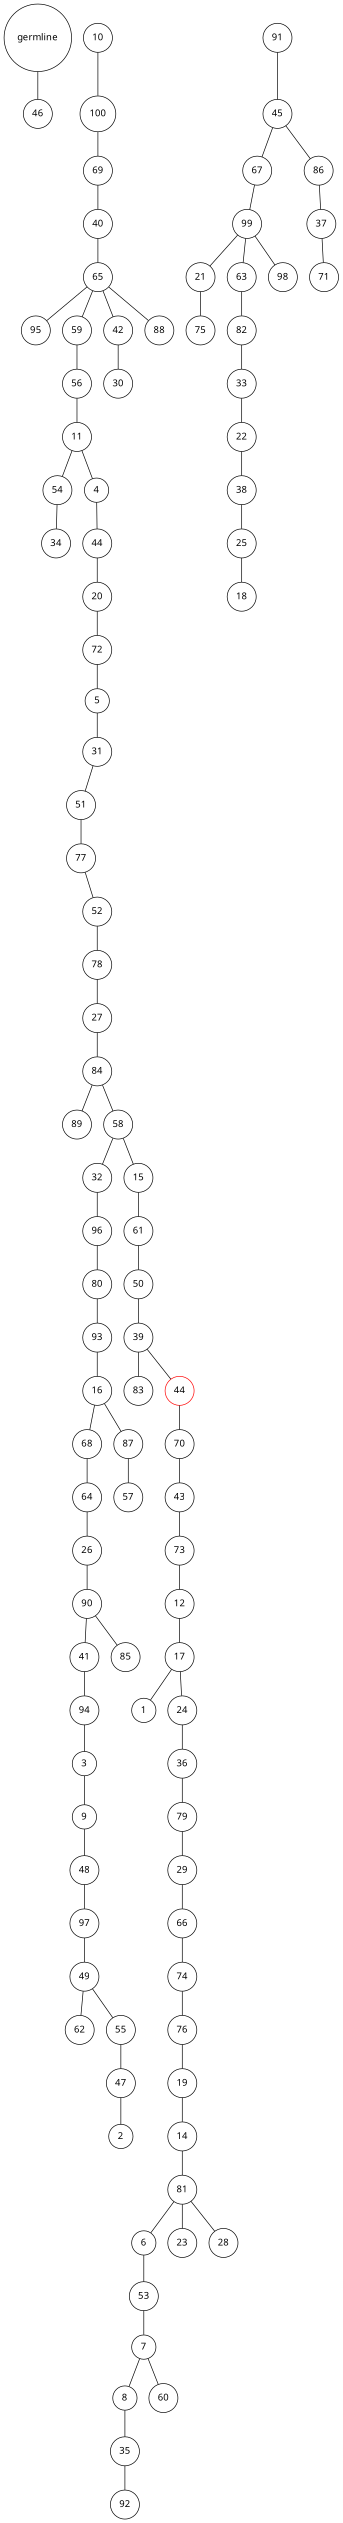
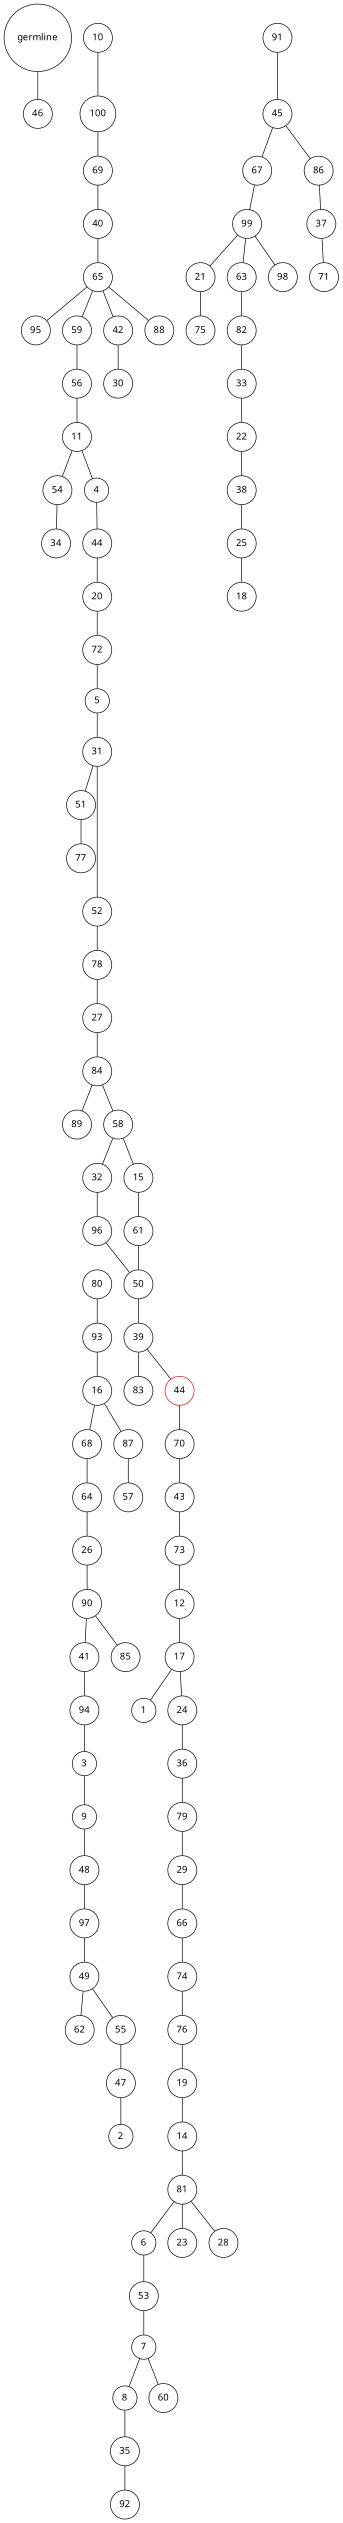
edge "77" -- "52": now "31" -- "52"
edge "96" -- "80": now "96" -- "50"
